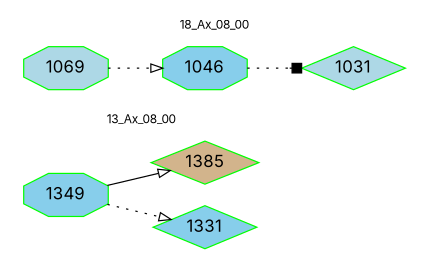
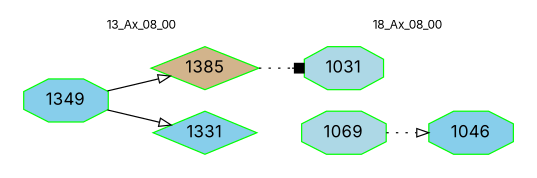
edge "1046" -> "1031": now "1385" -> "1031"
node "1031": shape diamond -> octagon
edge "1349" -> "1331": style dotted -> solid
